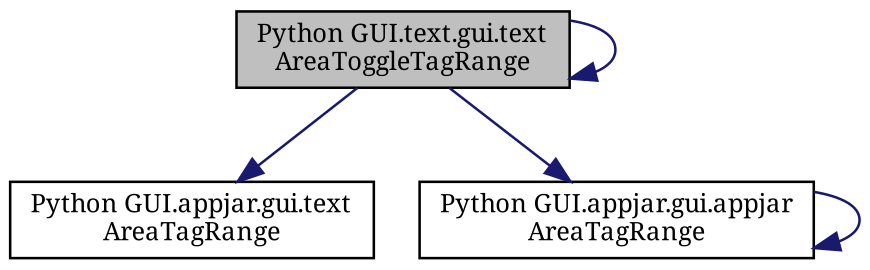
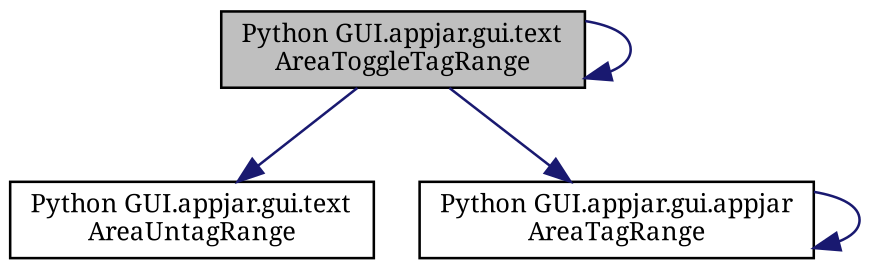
node "Python GUI.text.gui.text AreaToggleTagRange": label "Python GUI.text.gui.text AreaToggleTagRange" -> "Python GUI.appjar.gui.text AreaToggleTagRange"
node "Python GUI.appjar.gui.text AreaTagRange": label "Python GUI.appjar.gui.text AreaTagRange" -> "Python GUI.appjar.gui.text AreaUntagRange"
